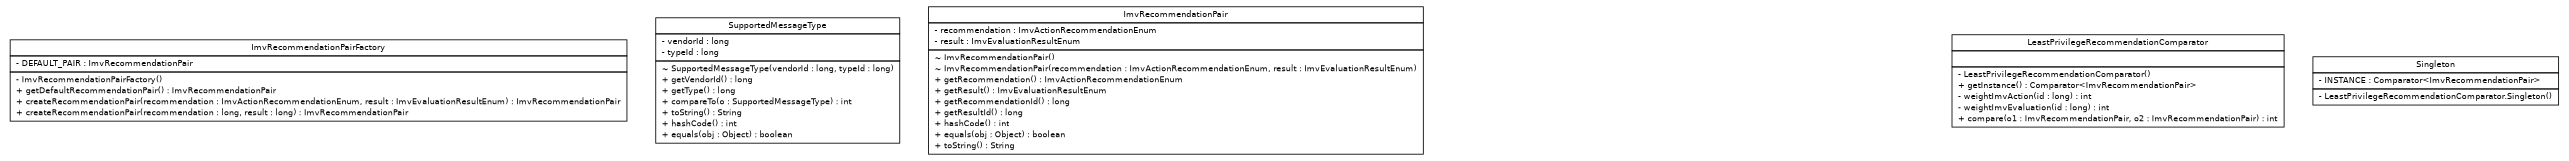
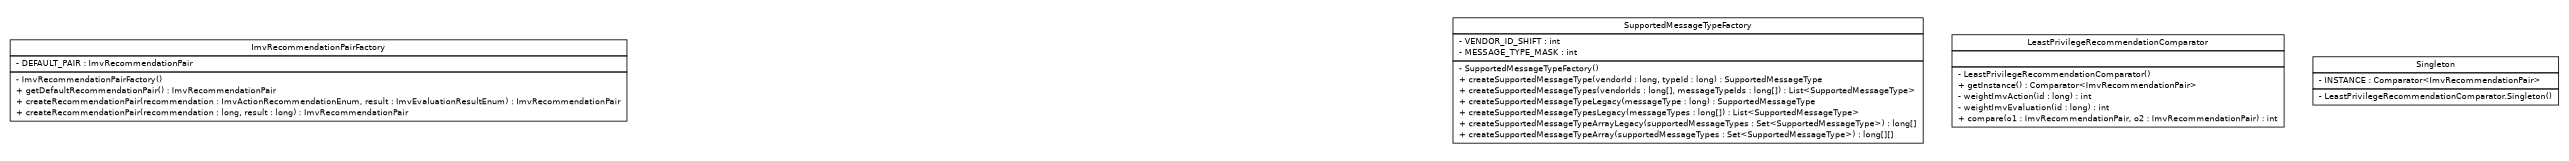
node "SupportedMessageType": removed
node "ImvRecommendationPair": removed
node "SupportedMessageTypeFactory": added
